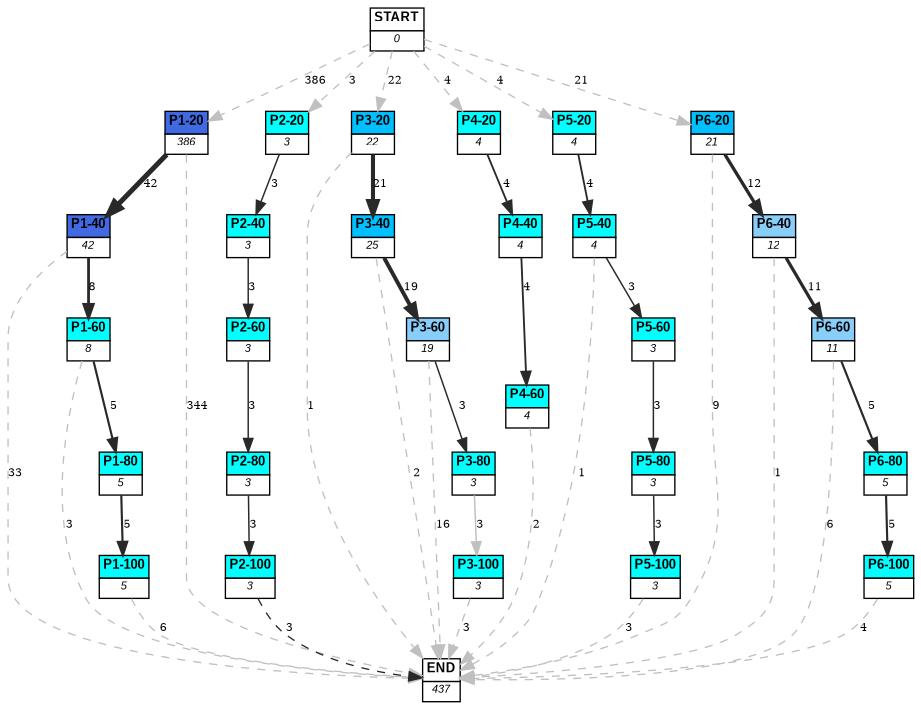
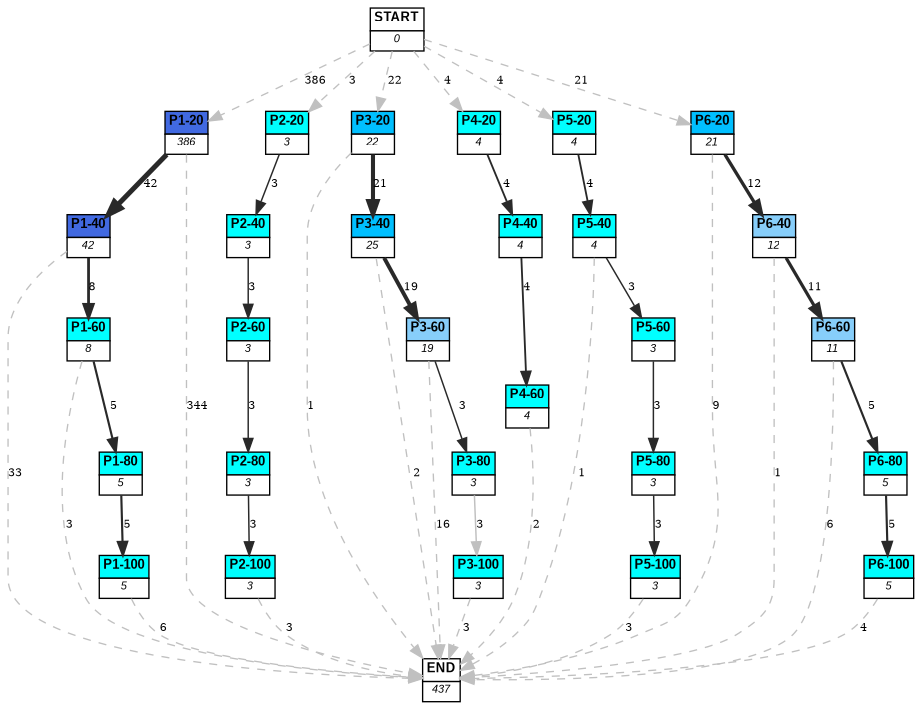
edge "P2-100" -> "END": color grey16 -> grey
